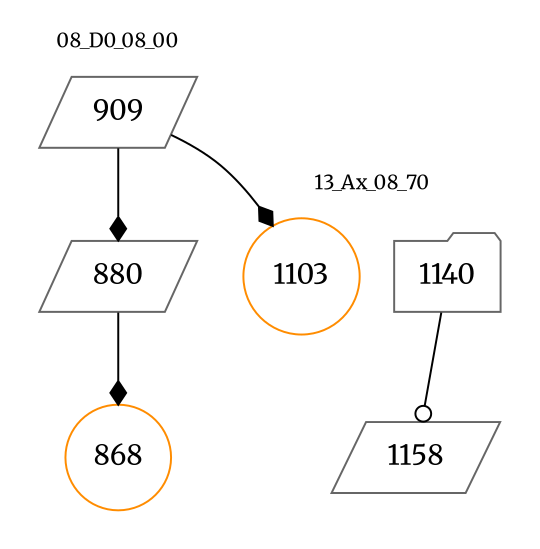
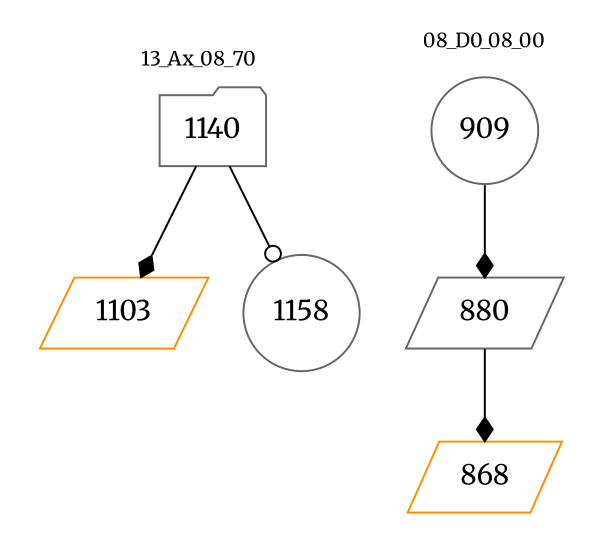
node "909": shape parallelogram -> circle
edge "909" -> "1103": now "1140" -> "1103"
node "1103": shape circle -> parallelogram
node "868": shape circle -> parallelogram
node "1158": shape parallelogram -> circle
